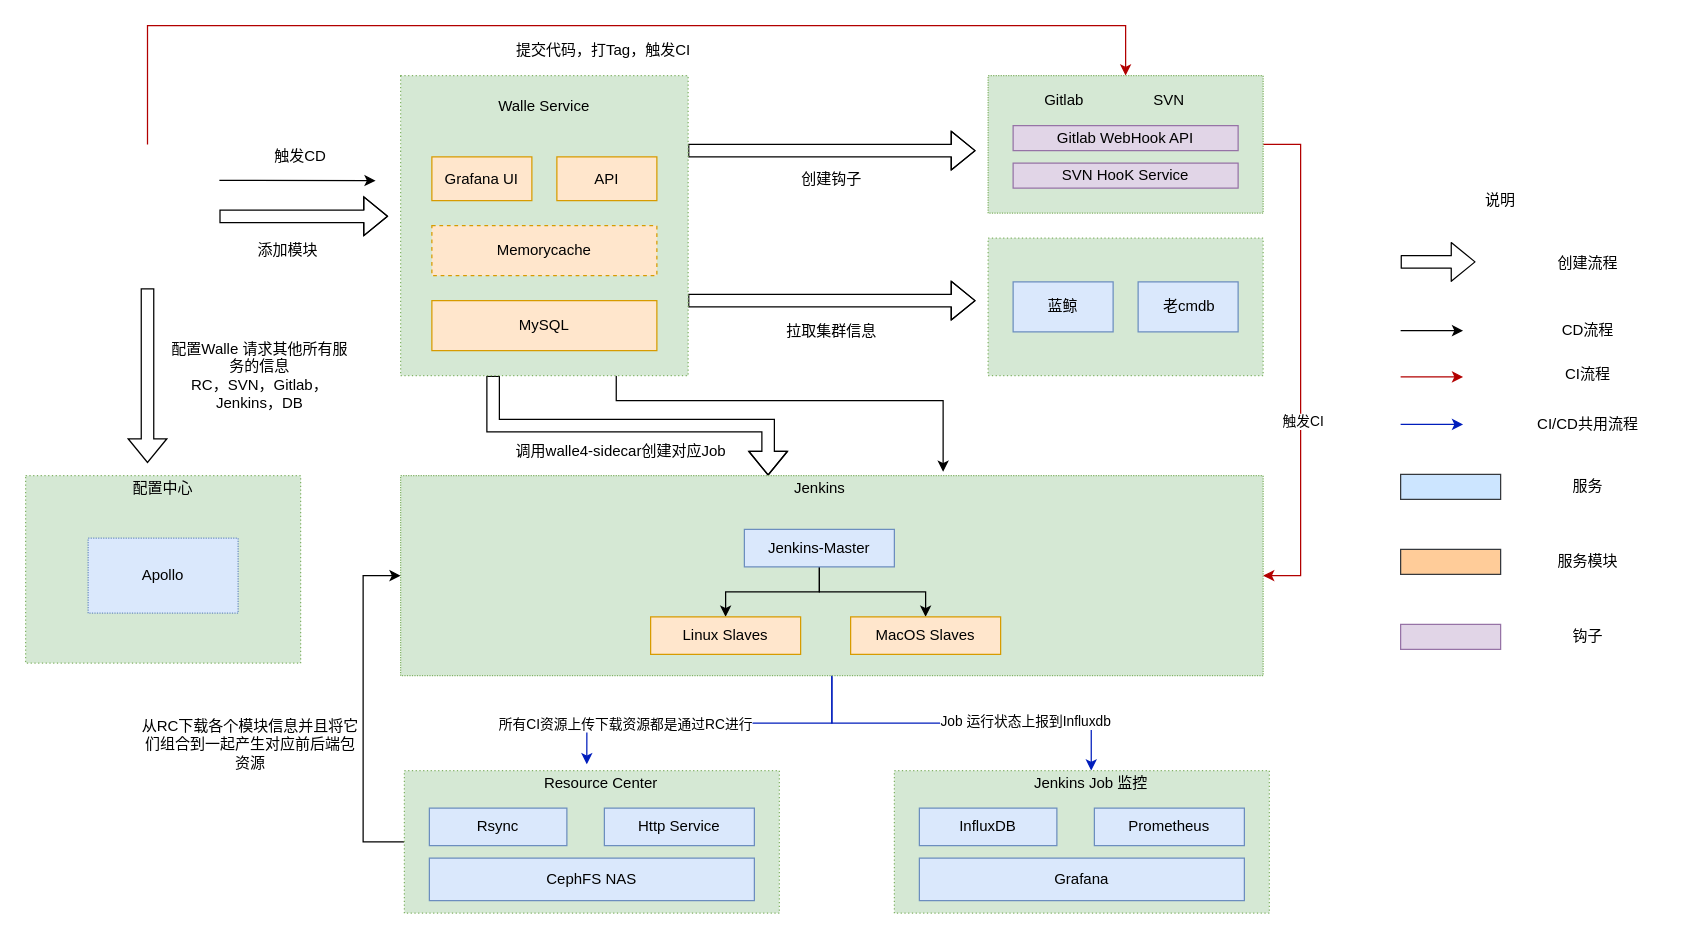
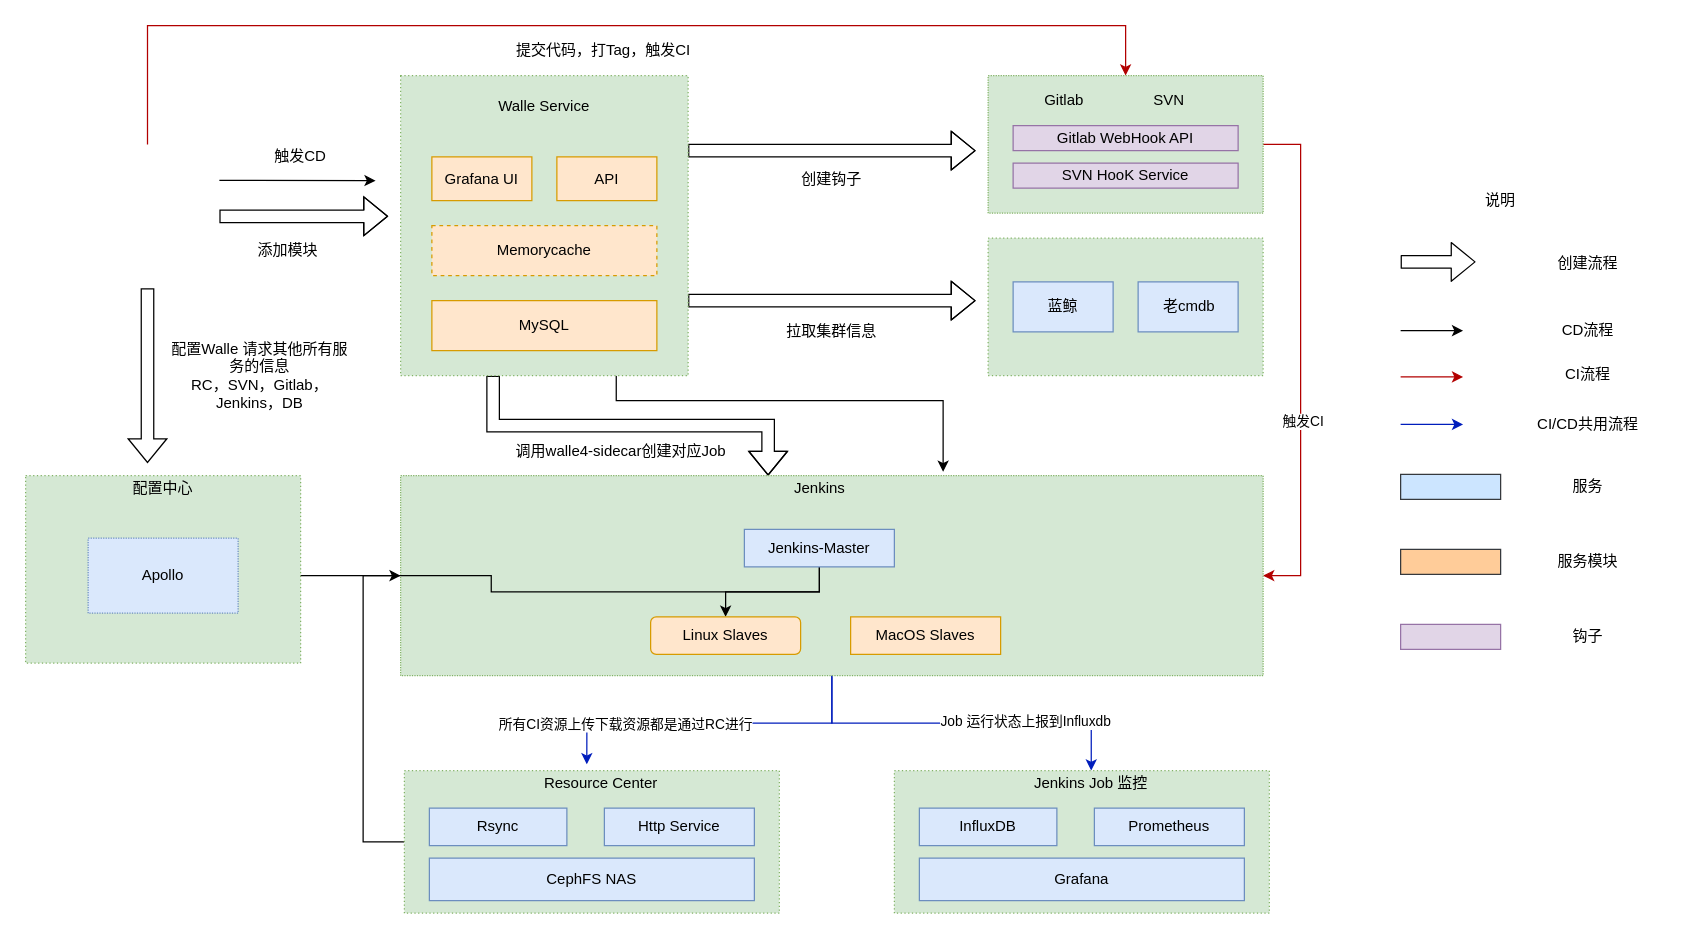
edge "Jenkins-Master" -> "MacOS Slaves": now "Jenkins-Master" -> "Apollo"
node "Linux Slaves": shape rectangle -> rounded rectangle
node "从RC下载各个模块信息并且将它们组合到一起产生对应前后端包资源": removed
